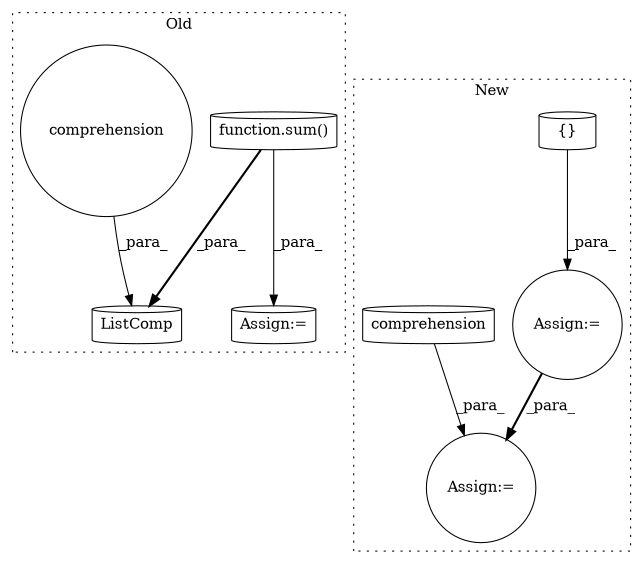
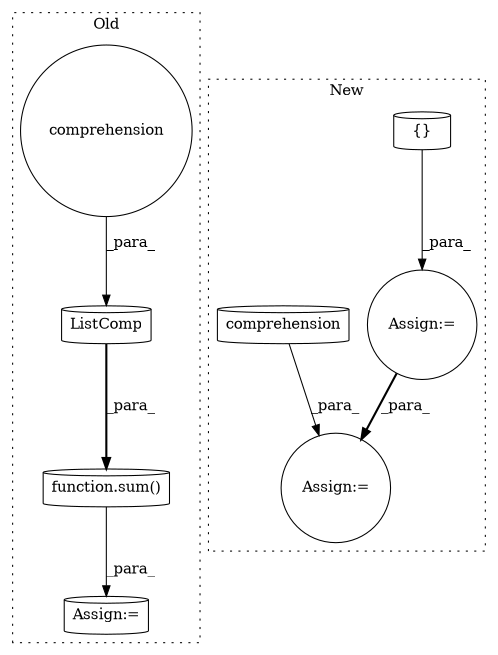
edge "function.sum()" -> "ListComp": reversed
